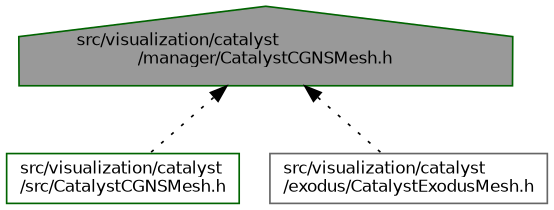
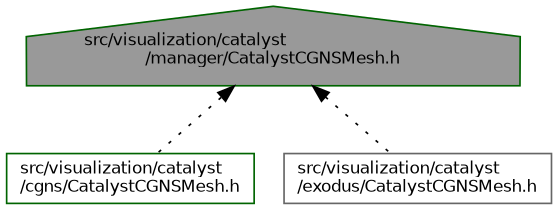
node "src/visualization/catalyst /src/CatalystCGNSMesh.h": label "src/visualization/catalyst /src/CatalystCGNSMesh.h" -> "src/visualization/catalyst /cgns/CatalystCGNSMesh.h"
node "src/visualization/catalyst /exodus/CatalystExodusMesh.h": label "src/visualization/catalyst /exodus/CatalystExodusMesh.h" -> "src/visualization/catalyst /exodus/CatalystCGNSMesh.h"
